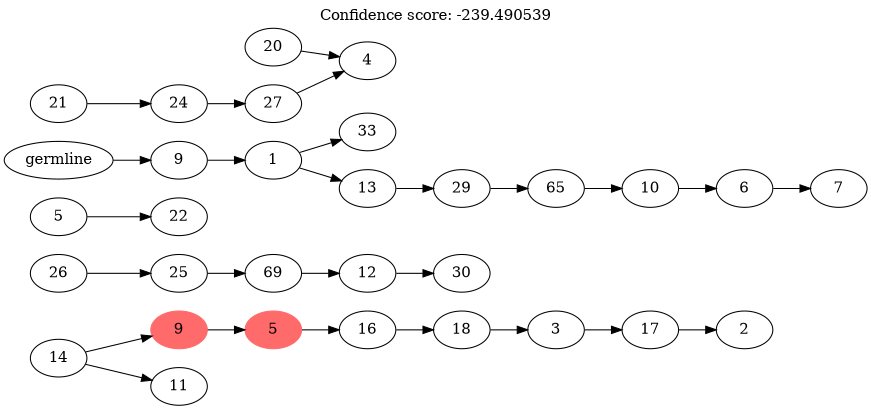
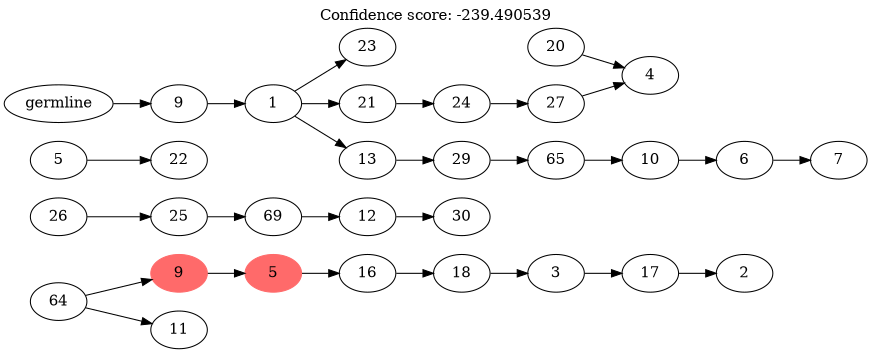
edge "1" -> "21": added
node "33": label "33" -> "23"
node "14": label "14" -> "64"
